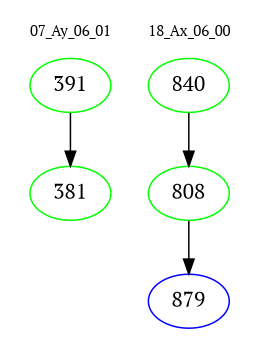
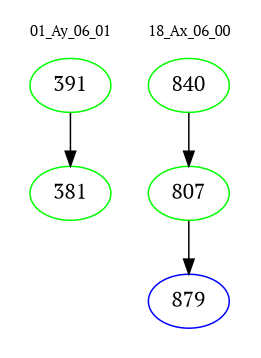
cluster "07_Ay_06_01": label "07_Ay_06_01" -> "01_Ay_06_01"
node "808": label "808" -> "807"
